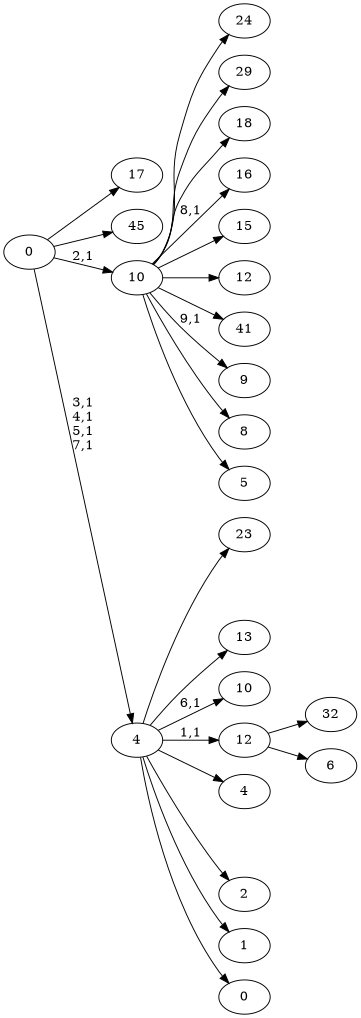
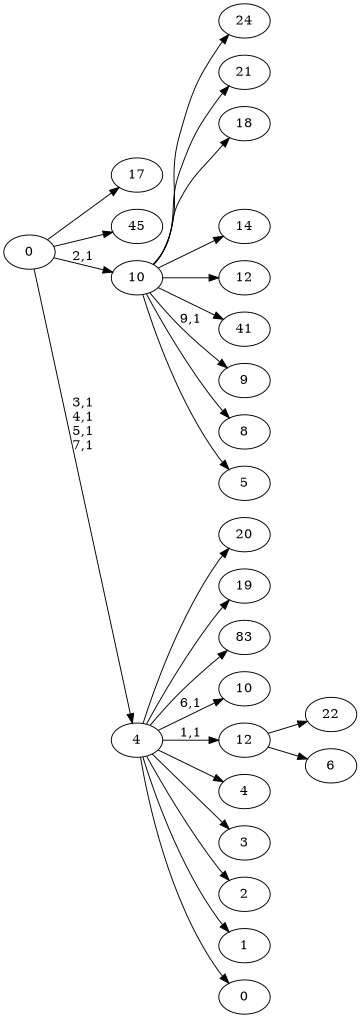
node "29": label "29" -> "21"
node "16": removed
node "15": label "15" -> "14"
node "23": label "23" -> "20"
node "19": added
node "13": label "13" -> "83"
node "32": label "32" -> "22"
node "3": added
